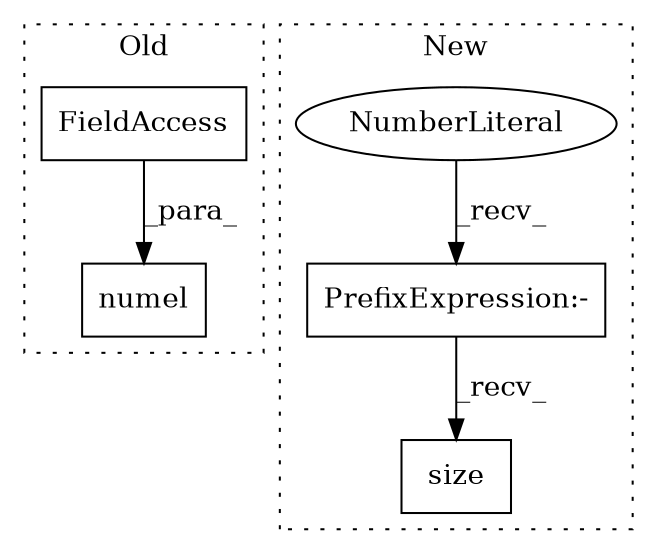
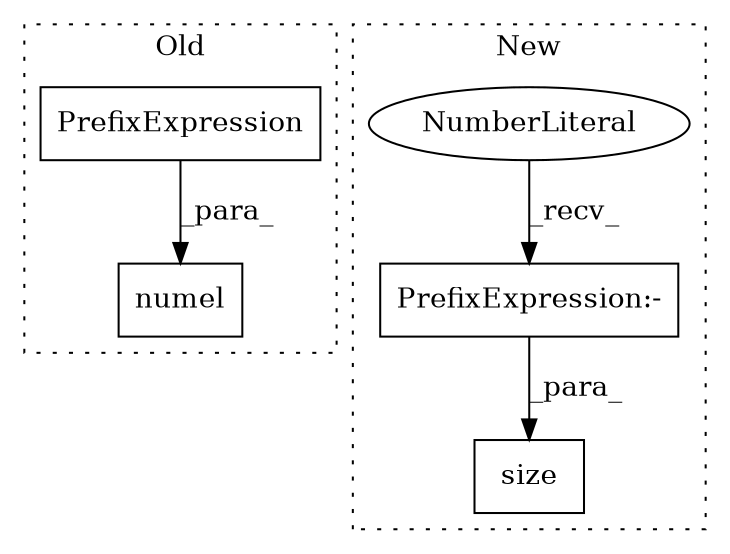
node "FieldAccess": label "FieldAccess" -> "PrefixExpression"
edge "PrefixExpression:-" -> "size": label "_recv_" -> "_para_"
